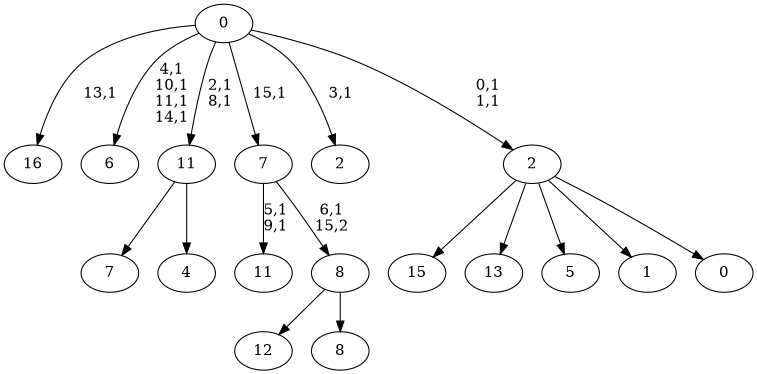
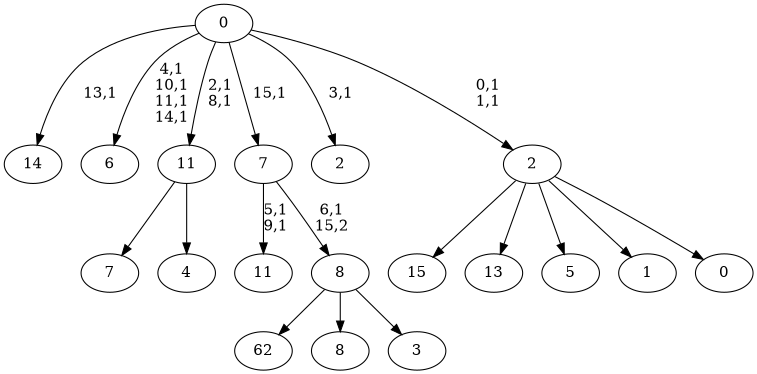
node "16": label "16" -> "14"
node "12": label "12" -> "62"
node "3": added
